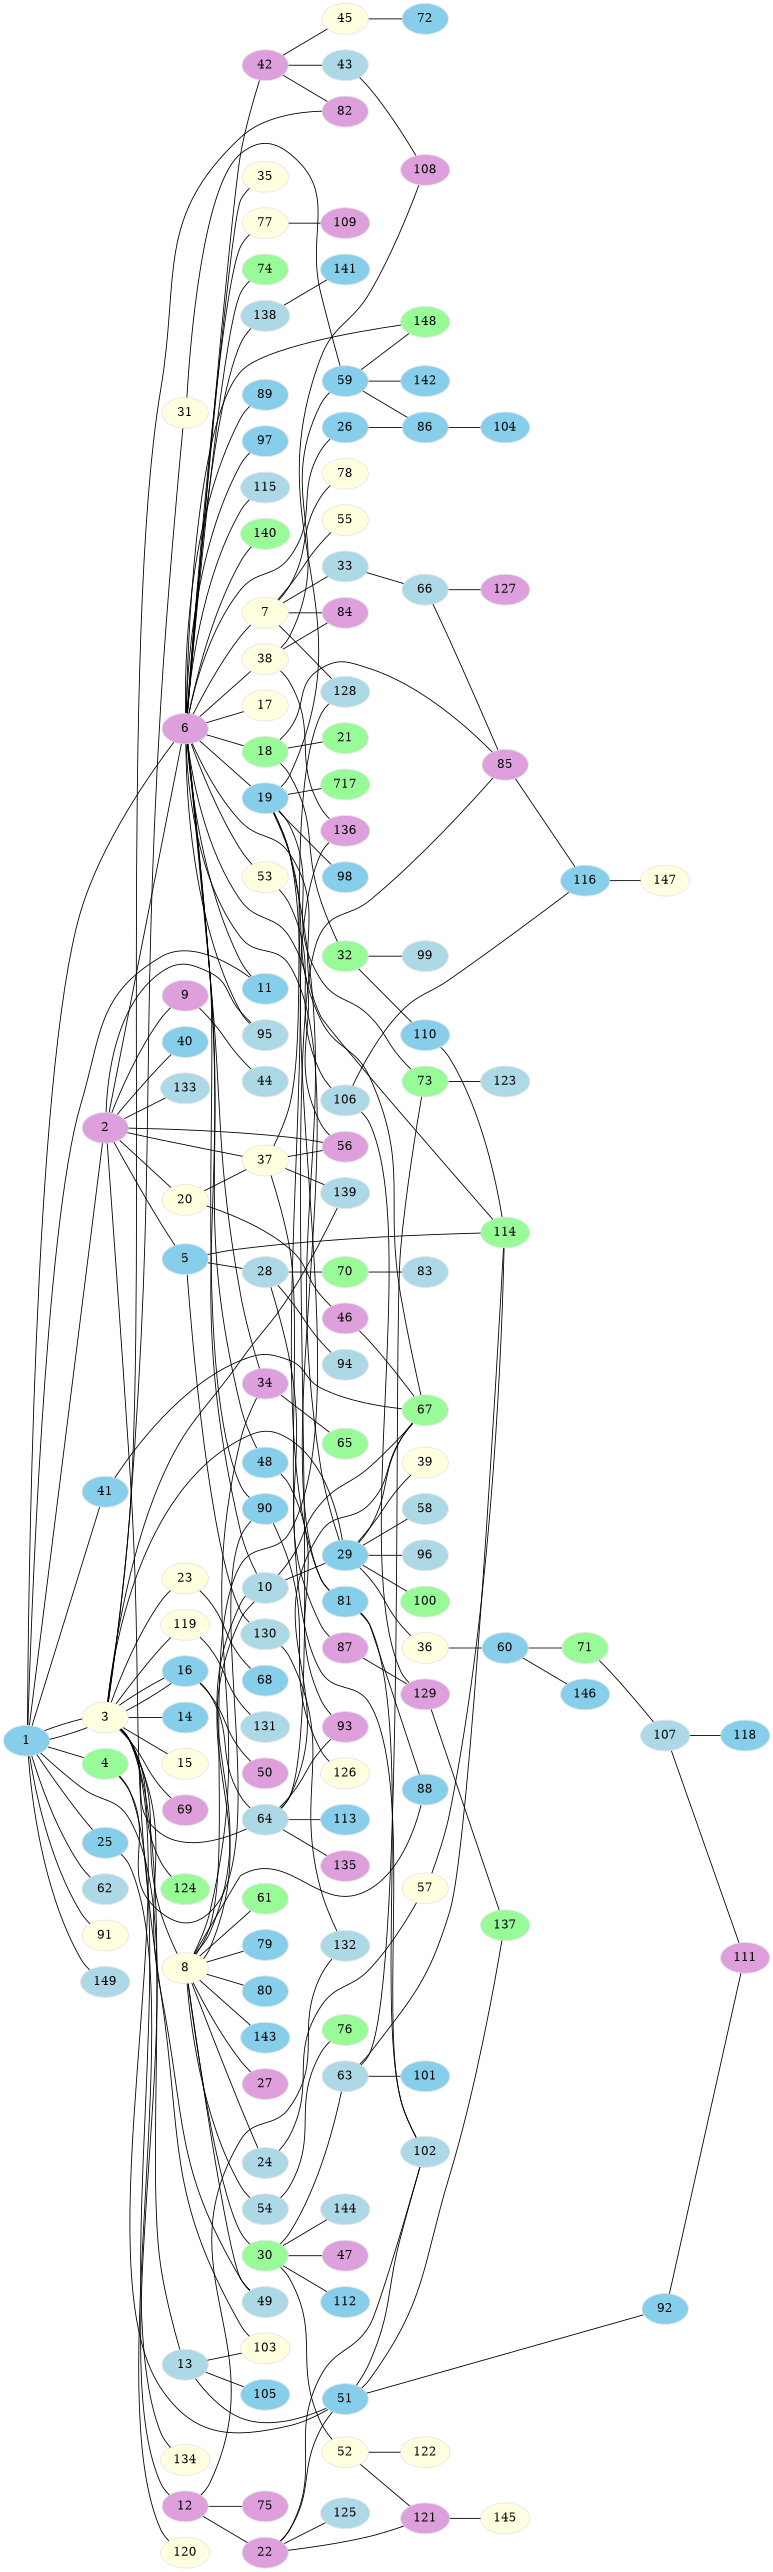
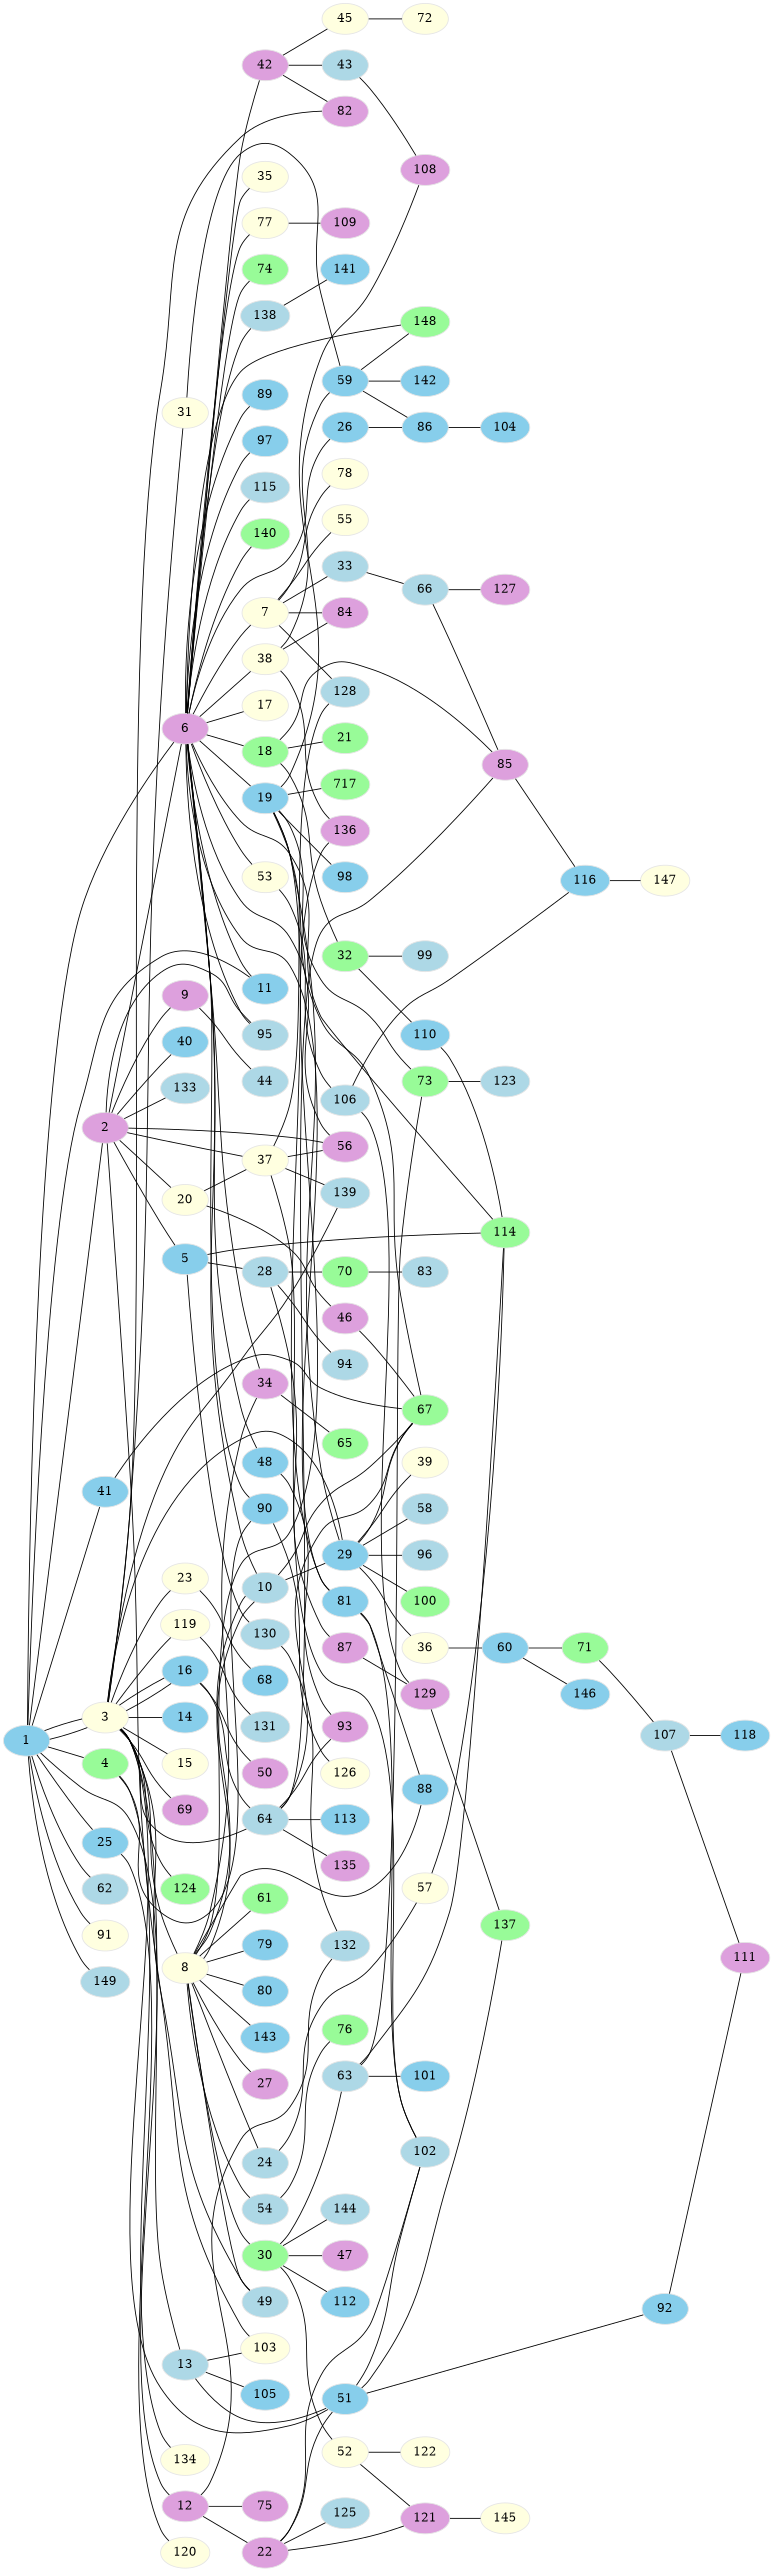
node "72": fillcolor skyblue -> lightyellow
